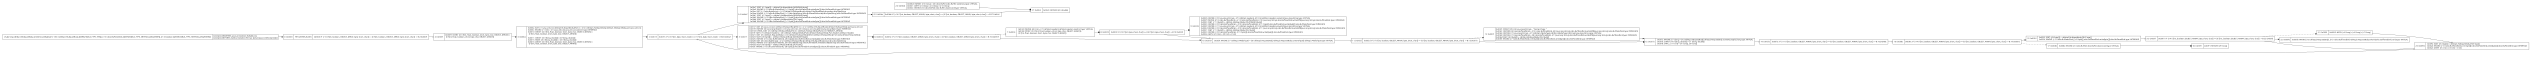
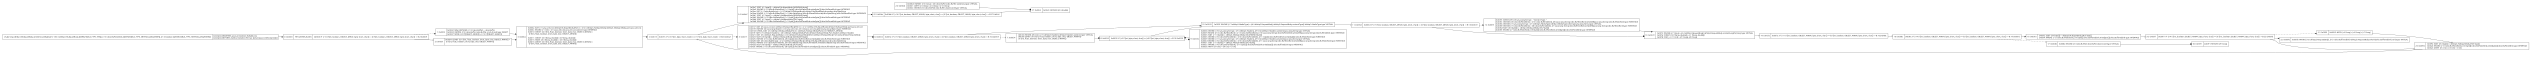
node "1: 0x0002": added
edge "9: 0x003b" -> "8: 0x0039": added
